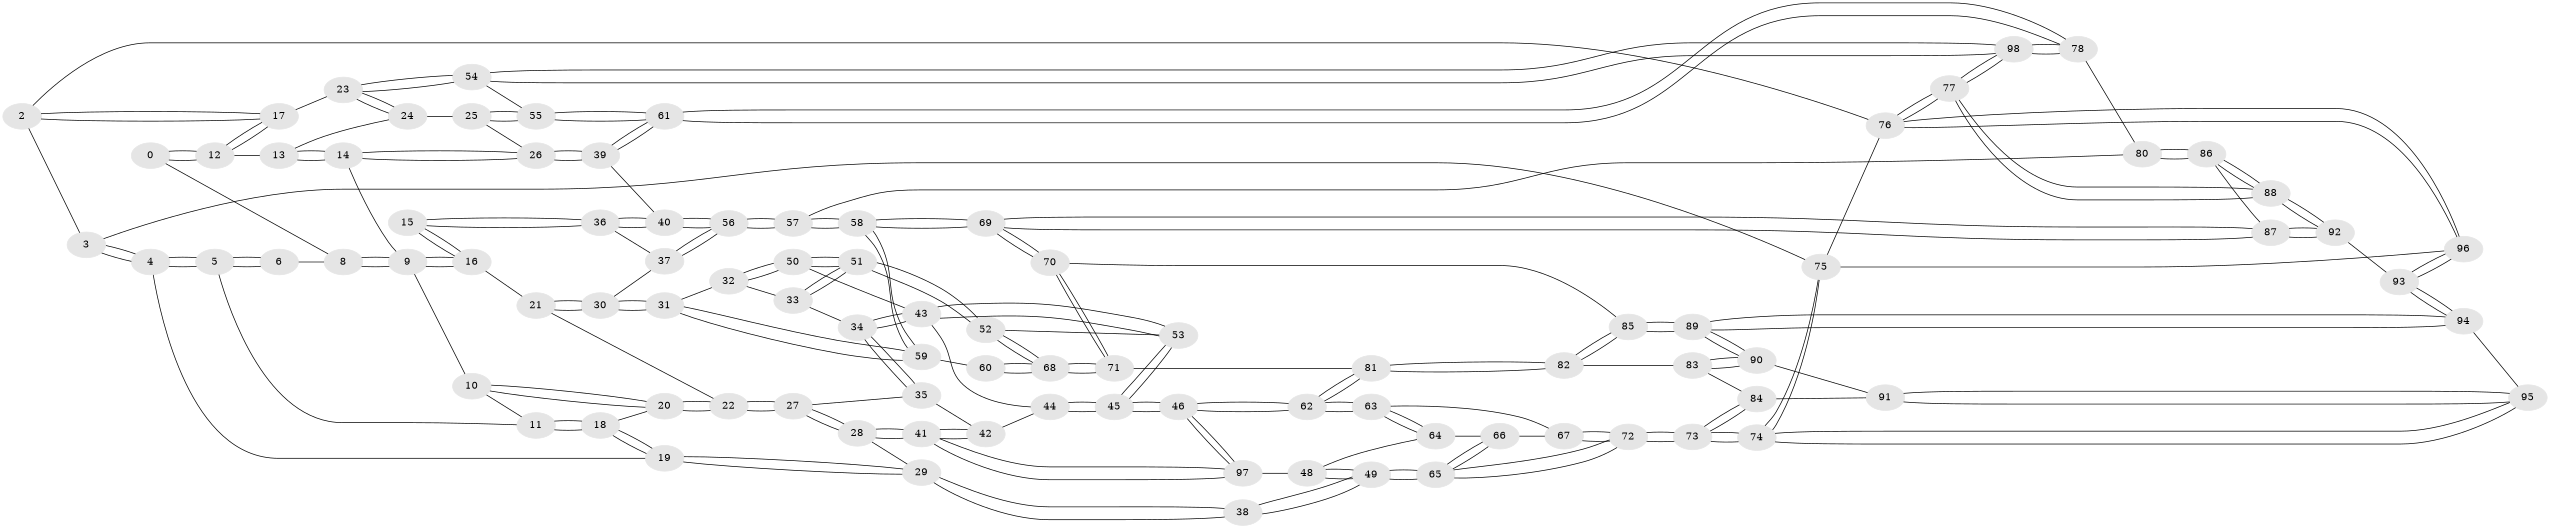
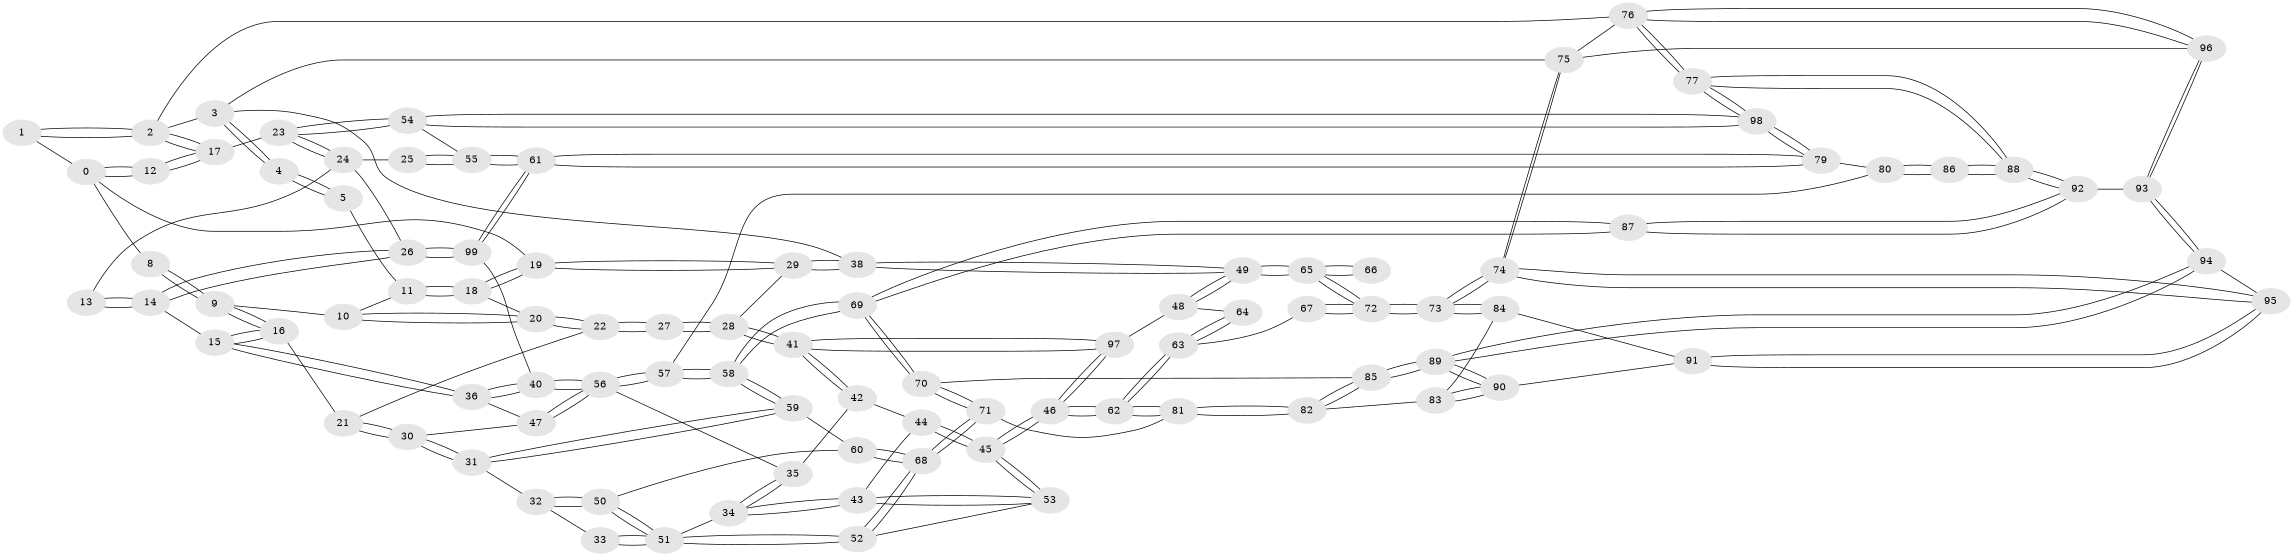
node "78": label "78" -> "79"
node "1": added
edge "25" -- "26": now "24" -- "26"
edge "12" -- "13": removed
node "39": label "39" -> "99"
edge "86" -- "87": removed
edge "14" -- "9": now "14" -- "15"
edge "3" -- "38": added
node "37": label "37" -> "47"
node "6": removed
edge "50" -- "43": now "50" -- "60"
edge "33" -- "34": now "51" -- "34"
edge "35" -- "27": now "35" -- "56"
edge "64" -- "66": removed
edge "66" -- "67": removed
edge "4" -- "19": now "0" -- "19"
